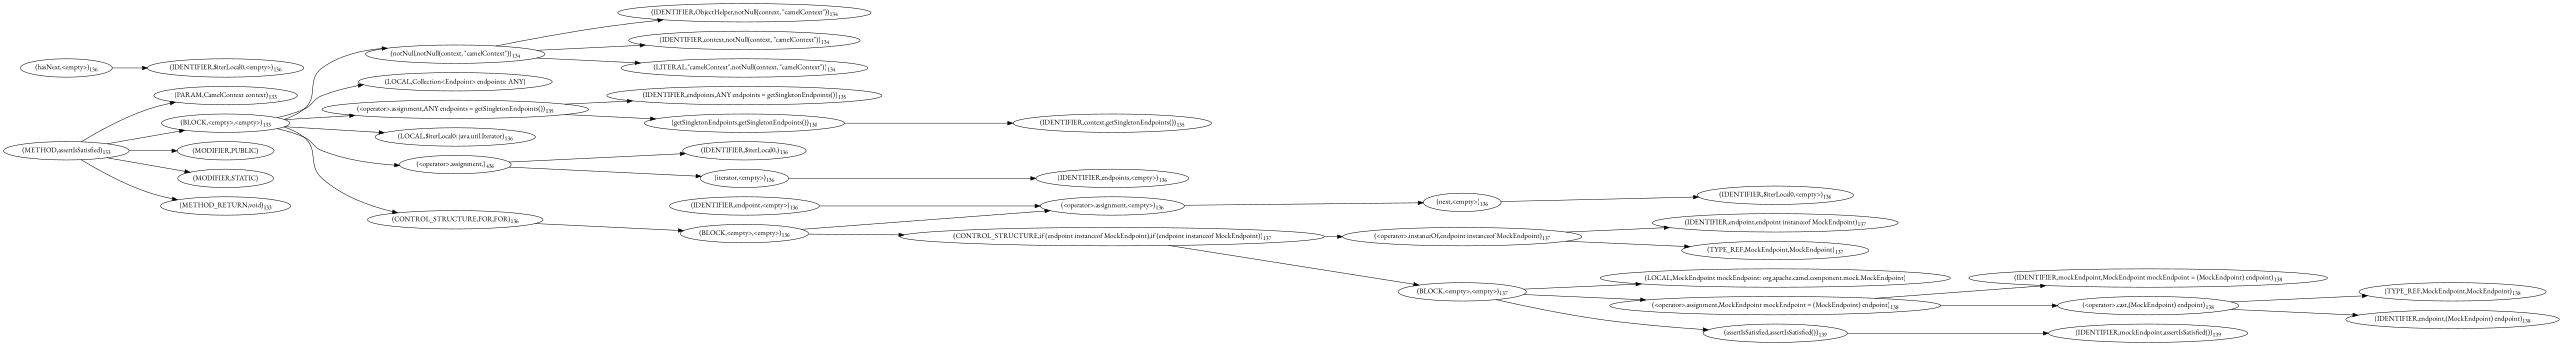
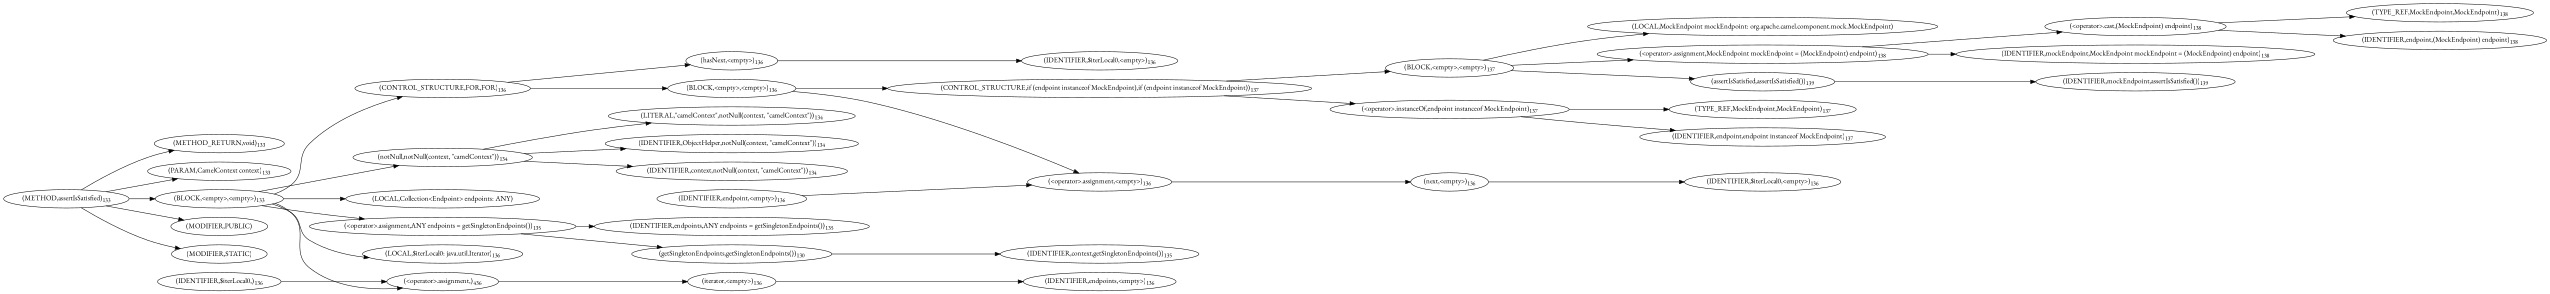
edge "(CONTROL_STRUCTURE,FOR,FOR)" -> "(hasNext,<empty>)": added
edge "(<operator>.assignment,)" -> "(IDENTIFIER,$iterLocal0,)": reversed
